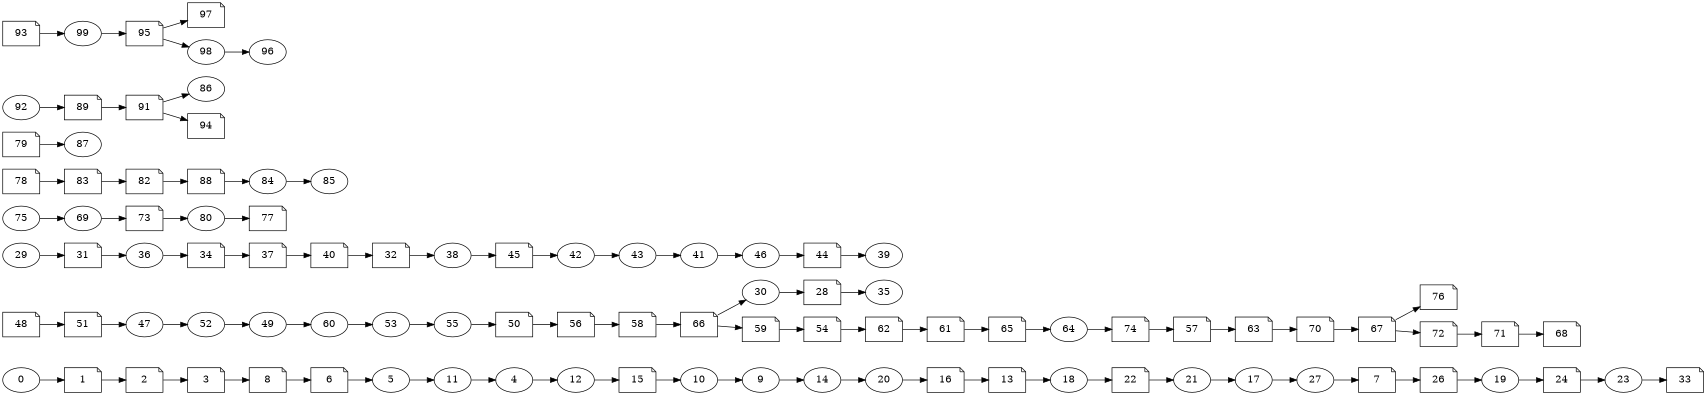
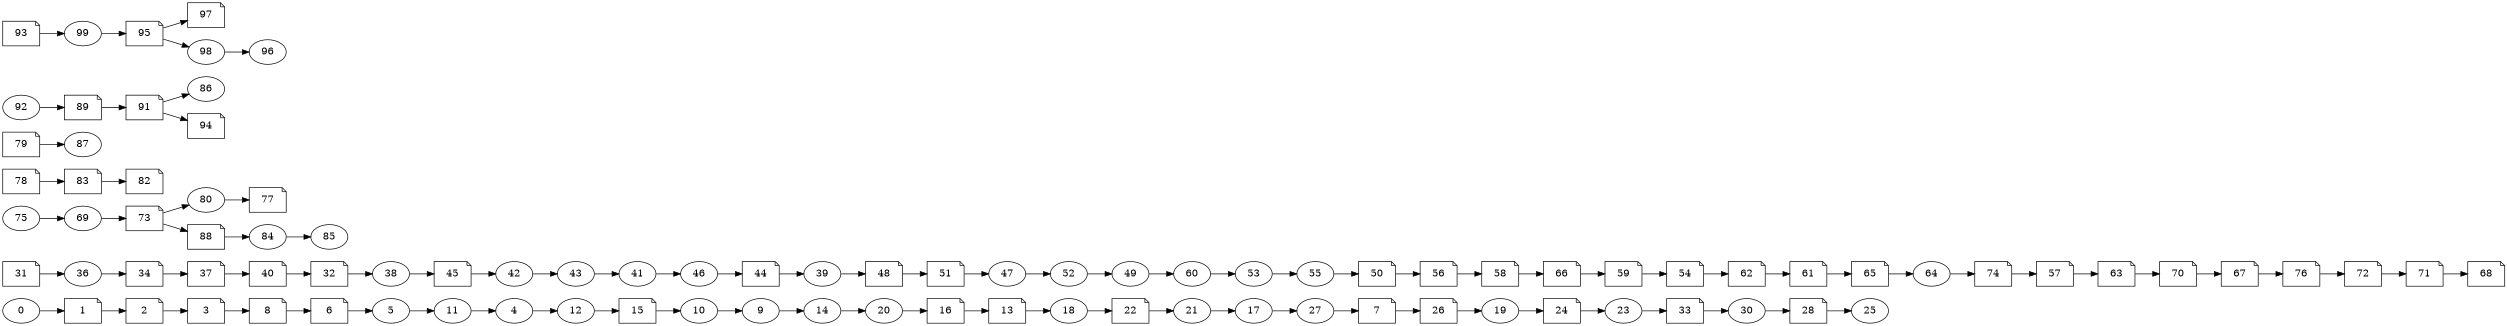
edge "82" -> "88": now "73" -> "88"
node "29": removed
edge "39" -> "48": added
node "35": label "35" -> "25"
edge "66" -> "30": now "33" -> "30"
edge "67" -> "72": now "76" -> "72"
